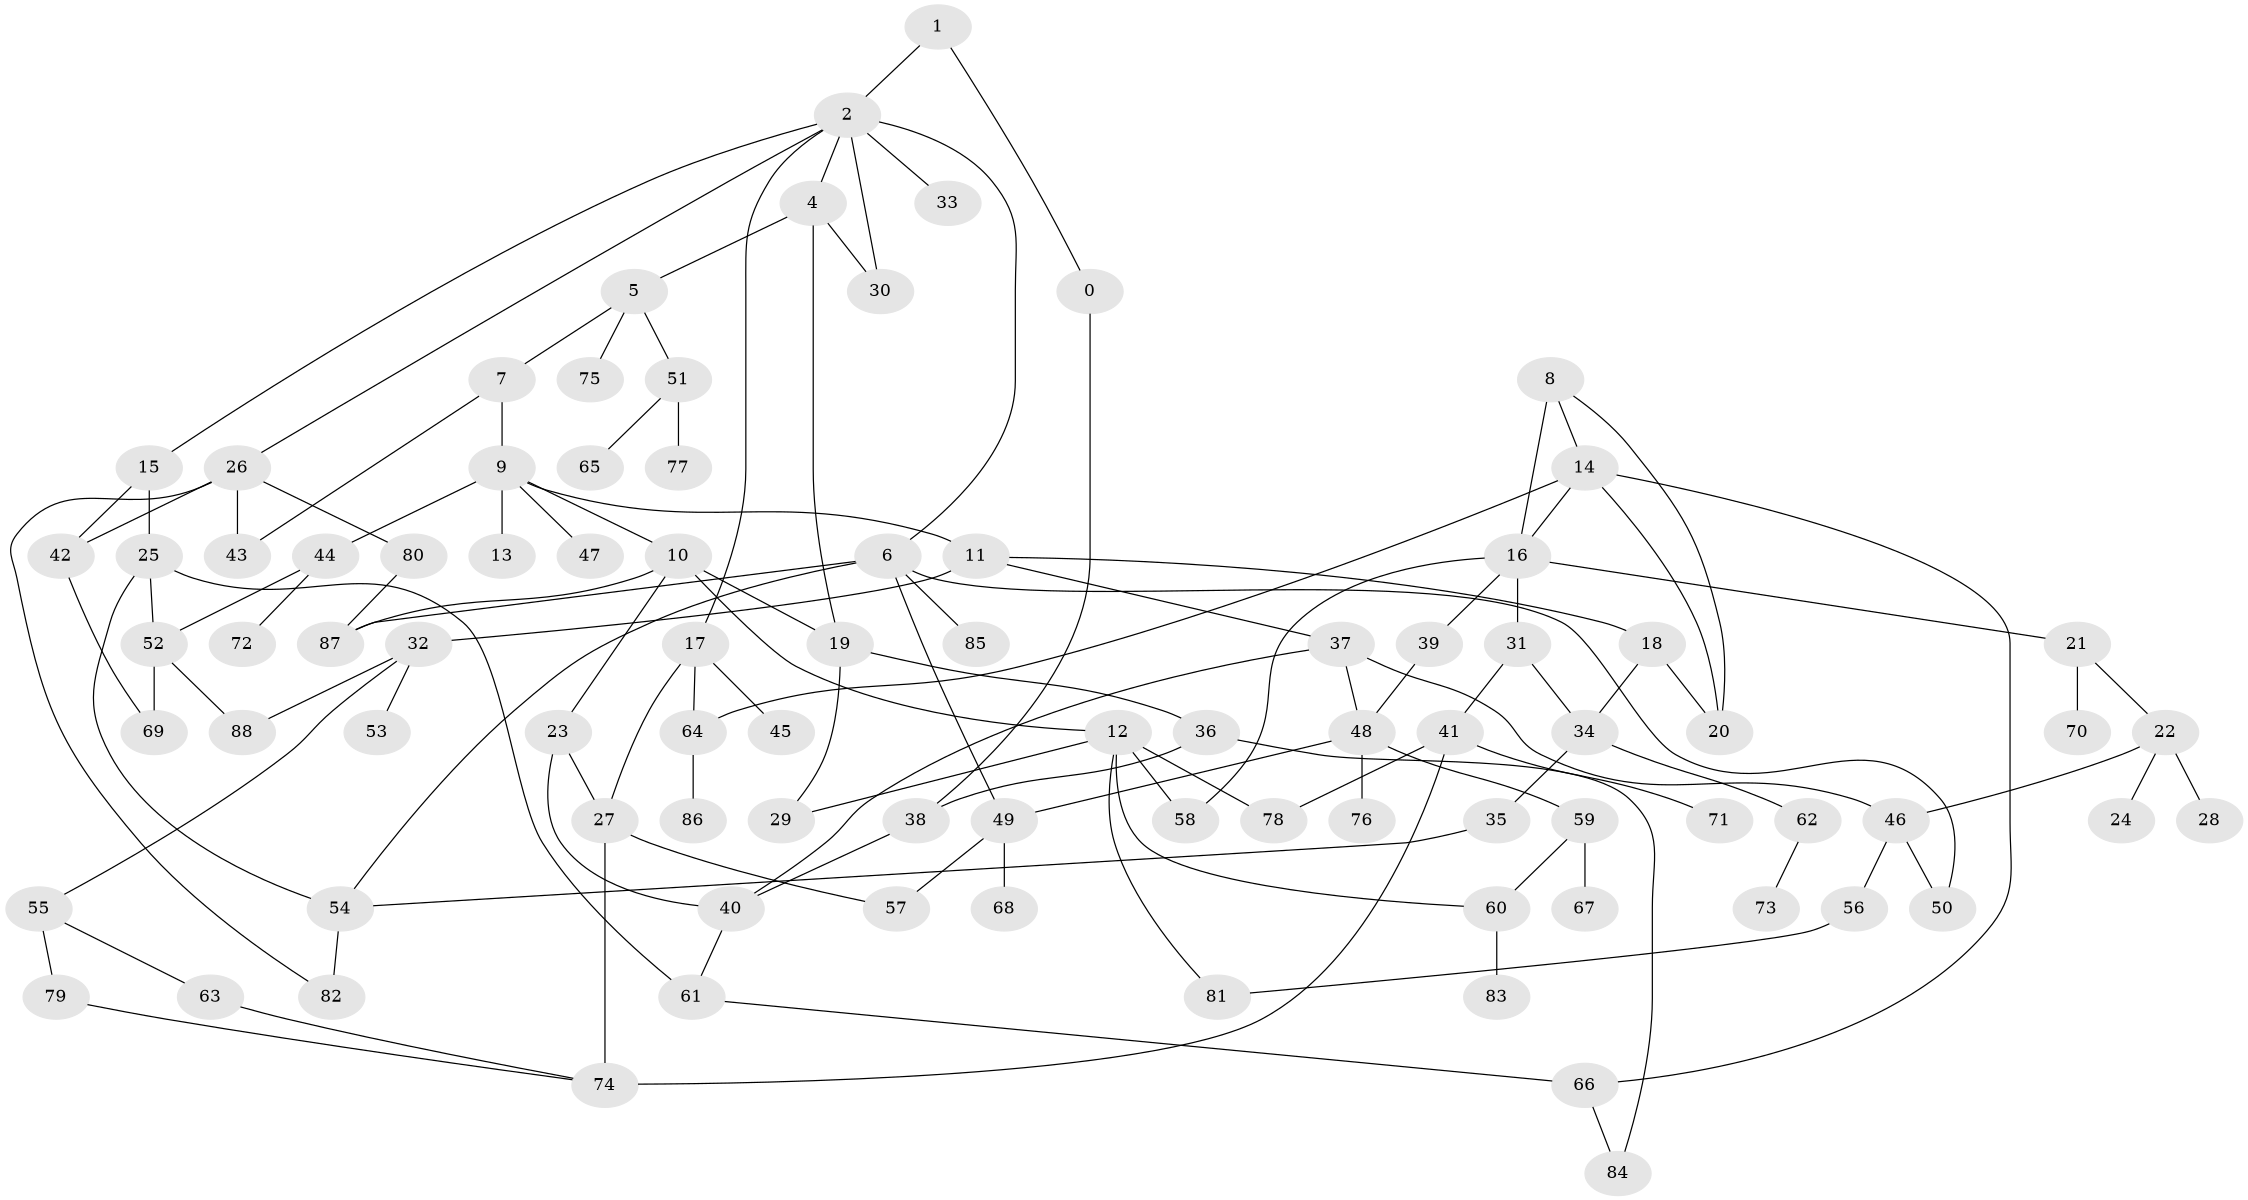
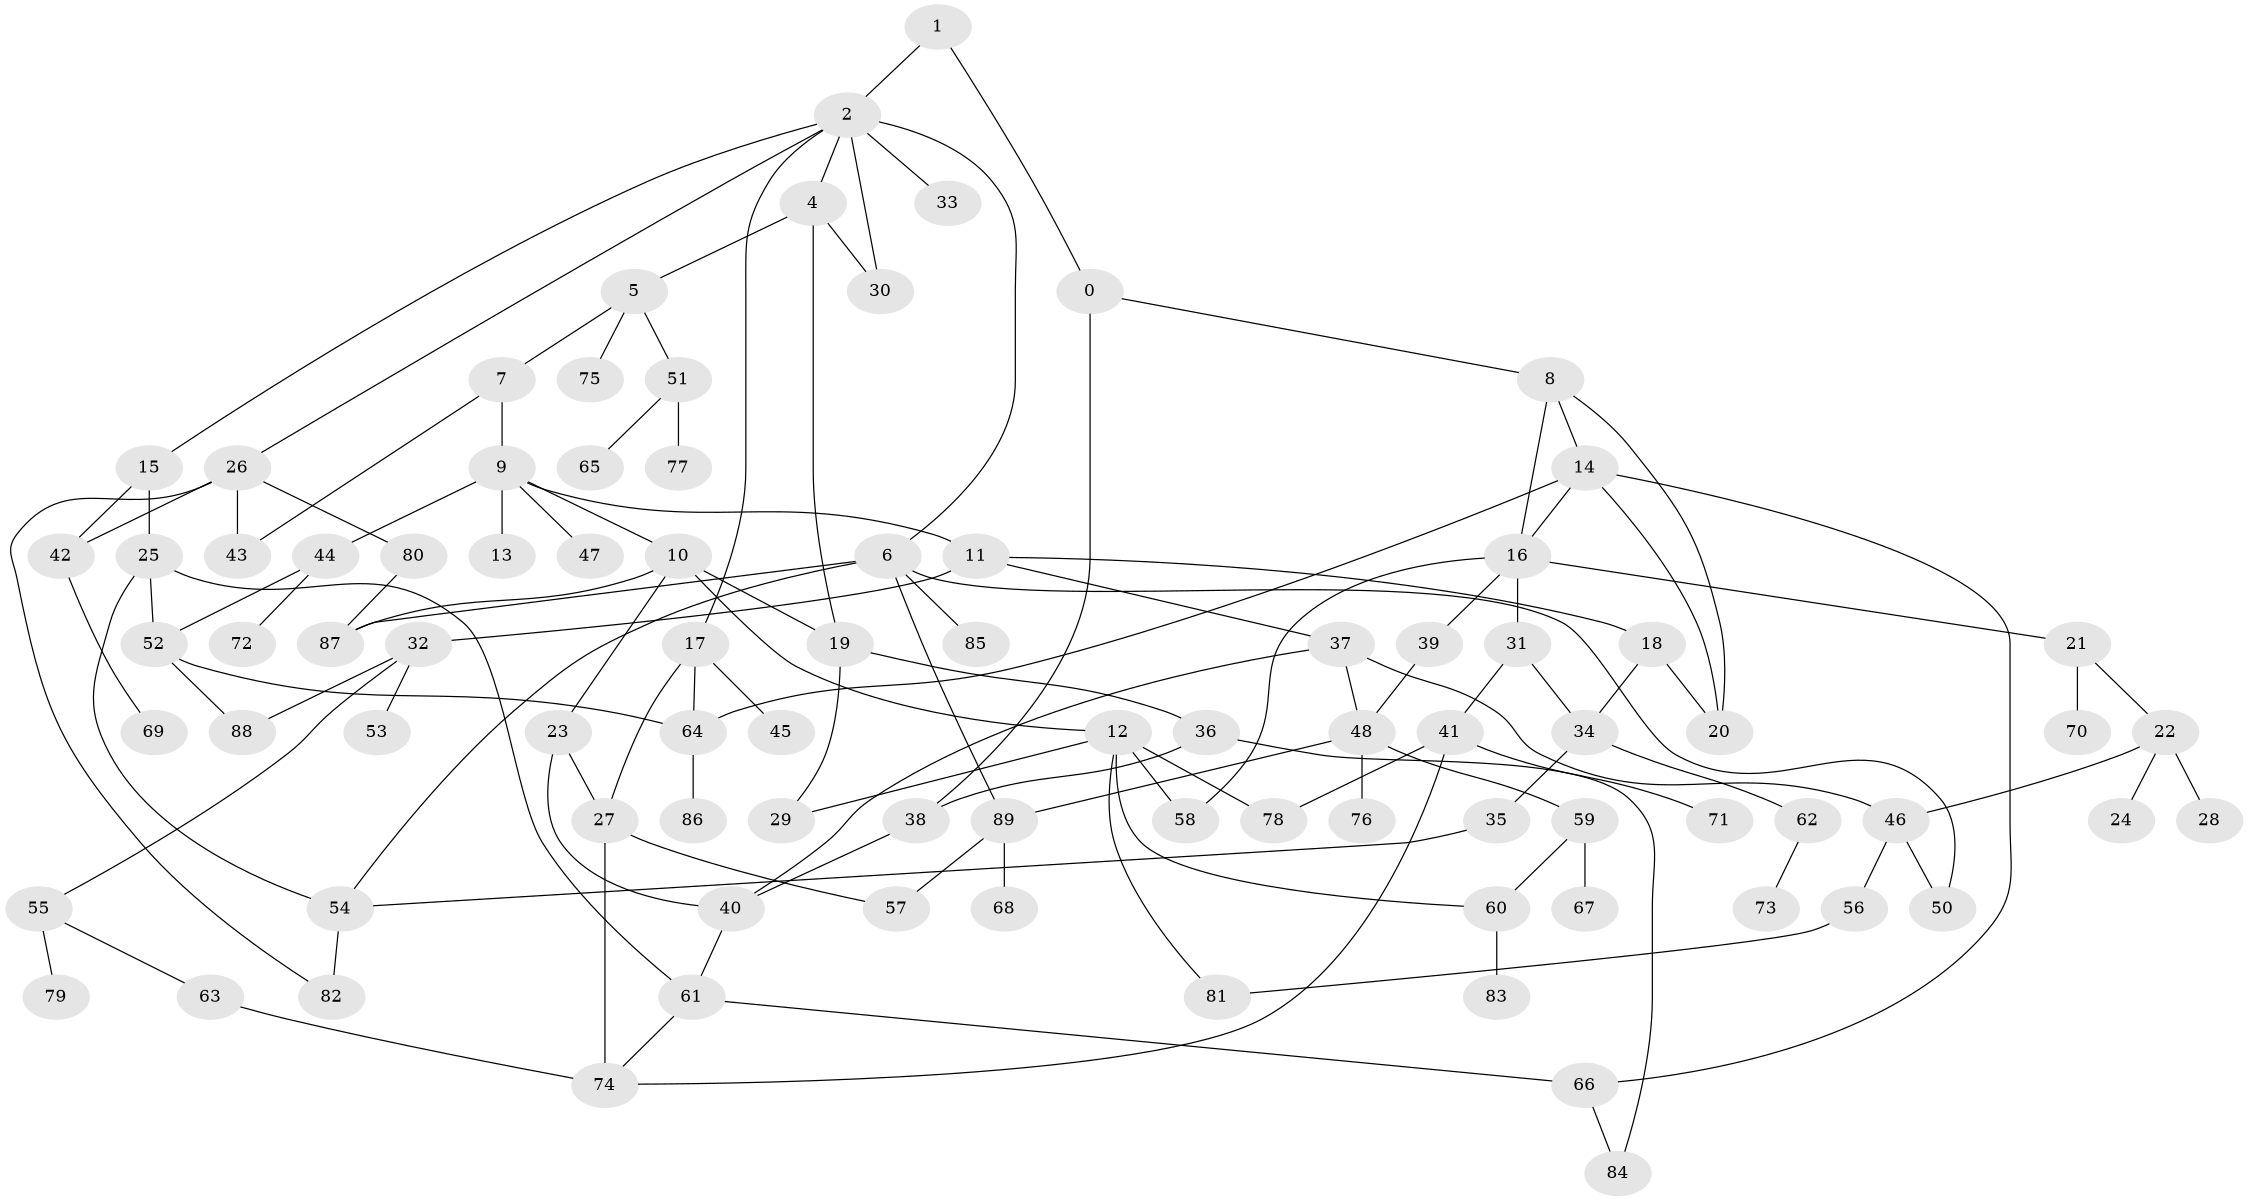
edge "0" -- "8": added
edge "52" -- "69": now "52" -- "64"
node "49": label "49" -> "89"
edge "79" -- "74": now "61" -- "74"
